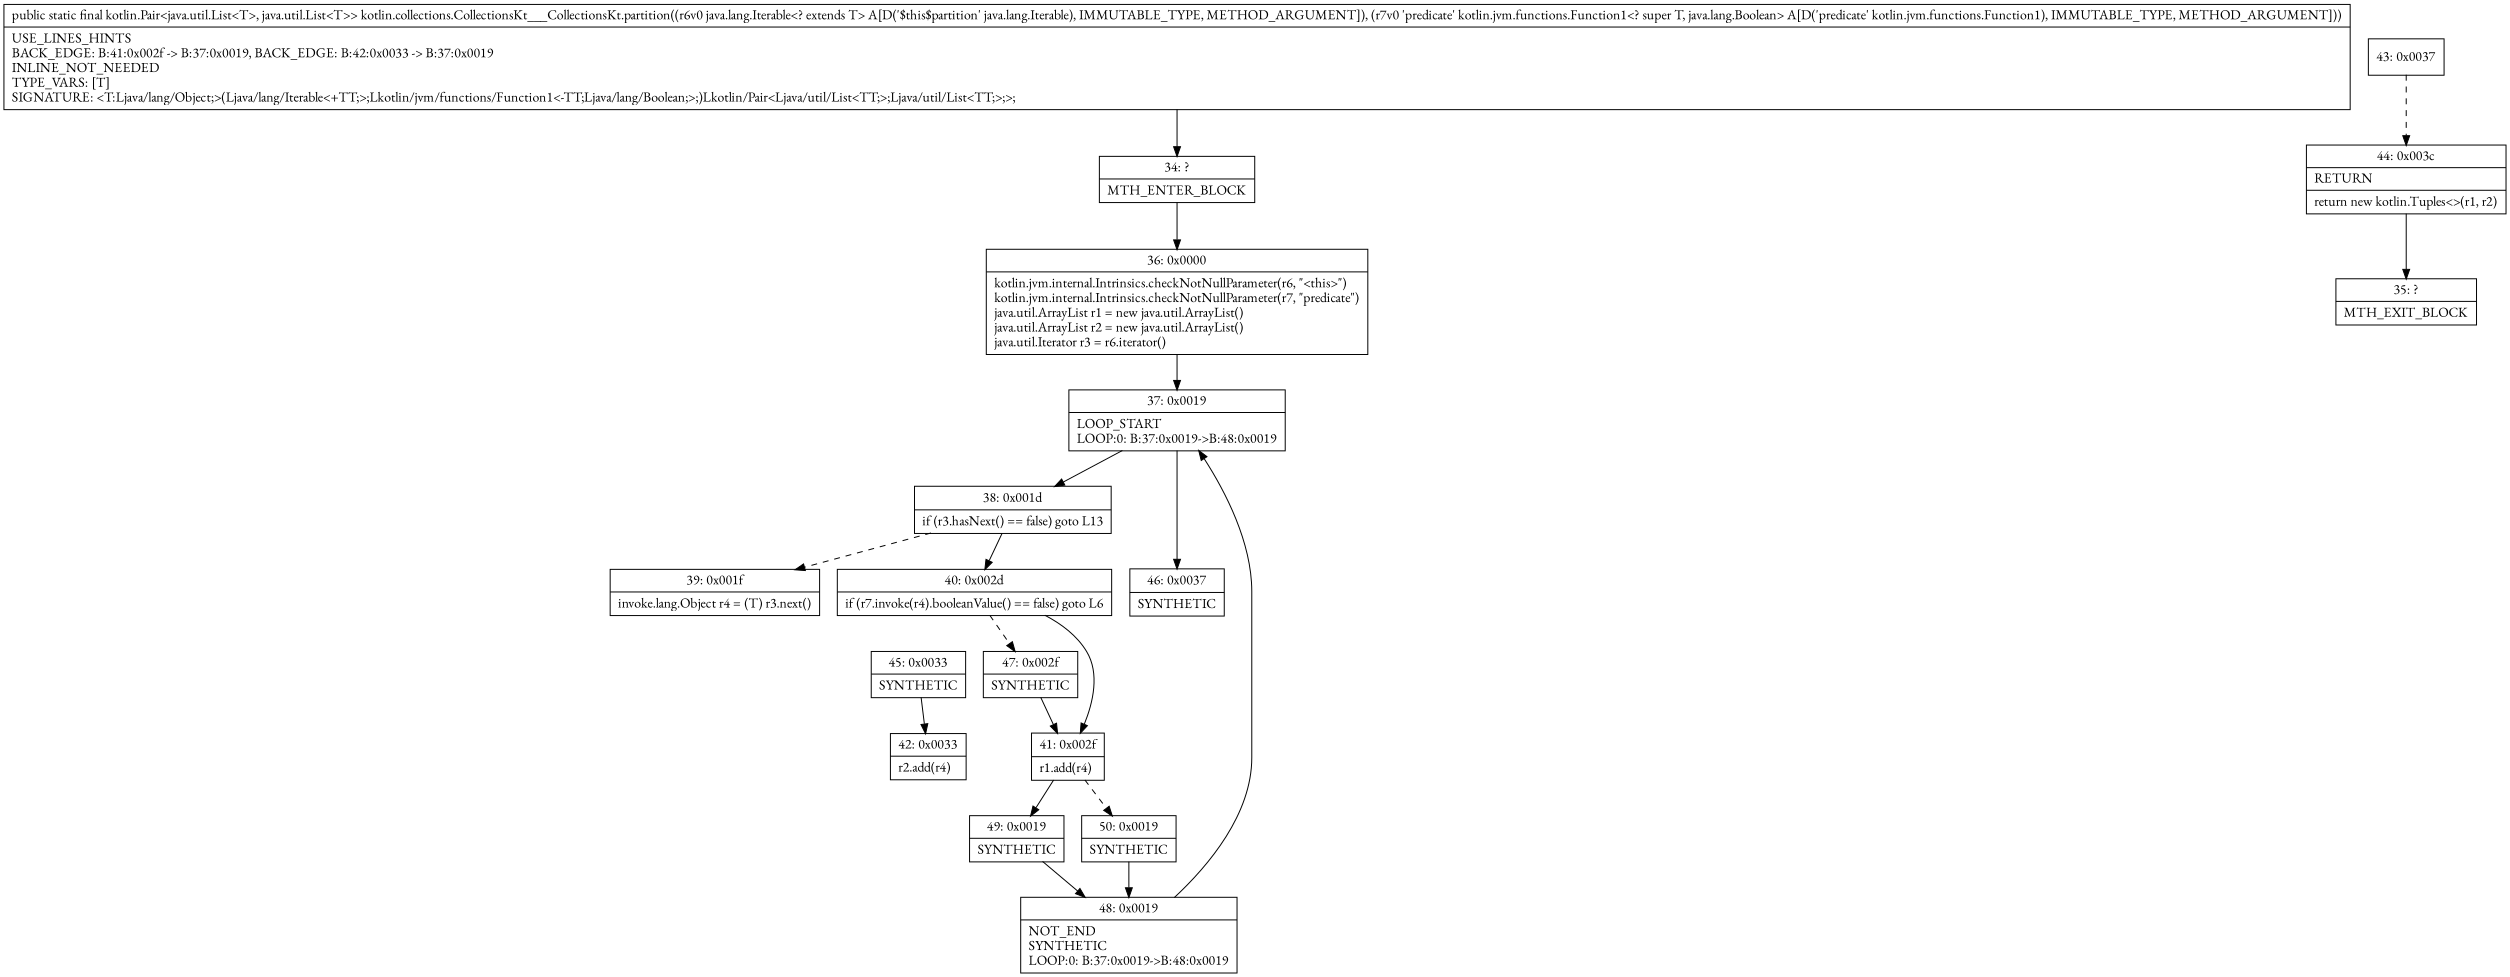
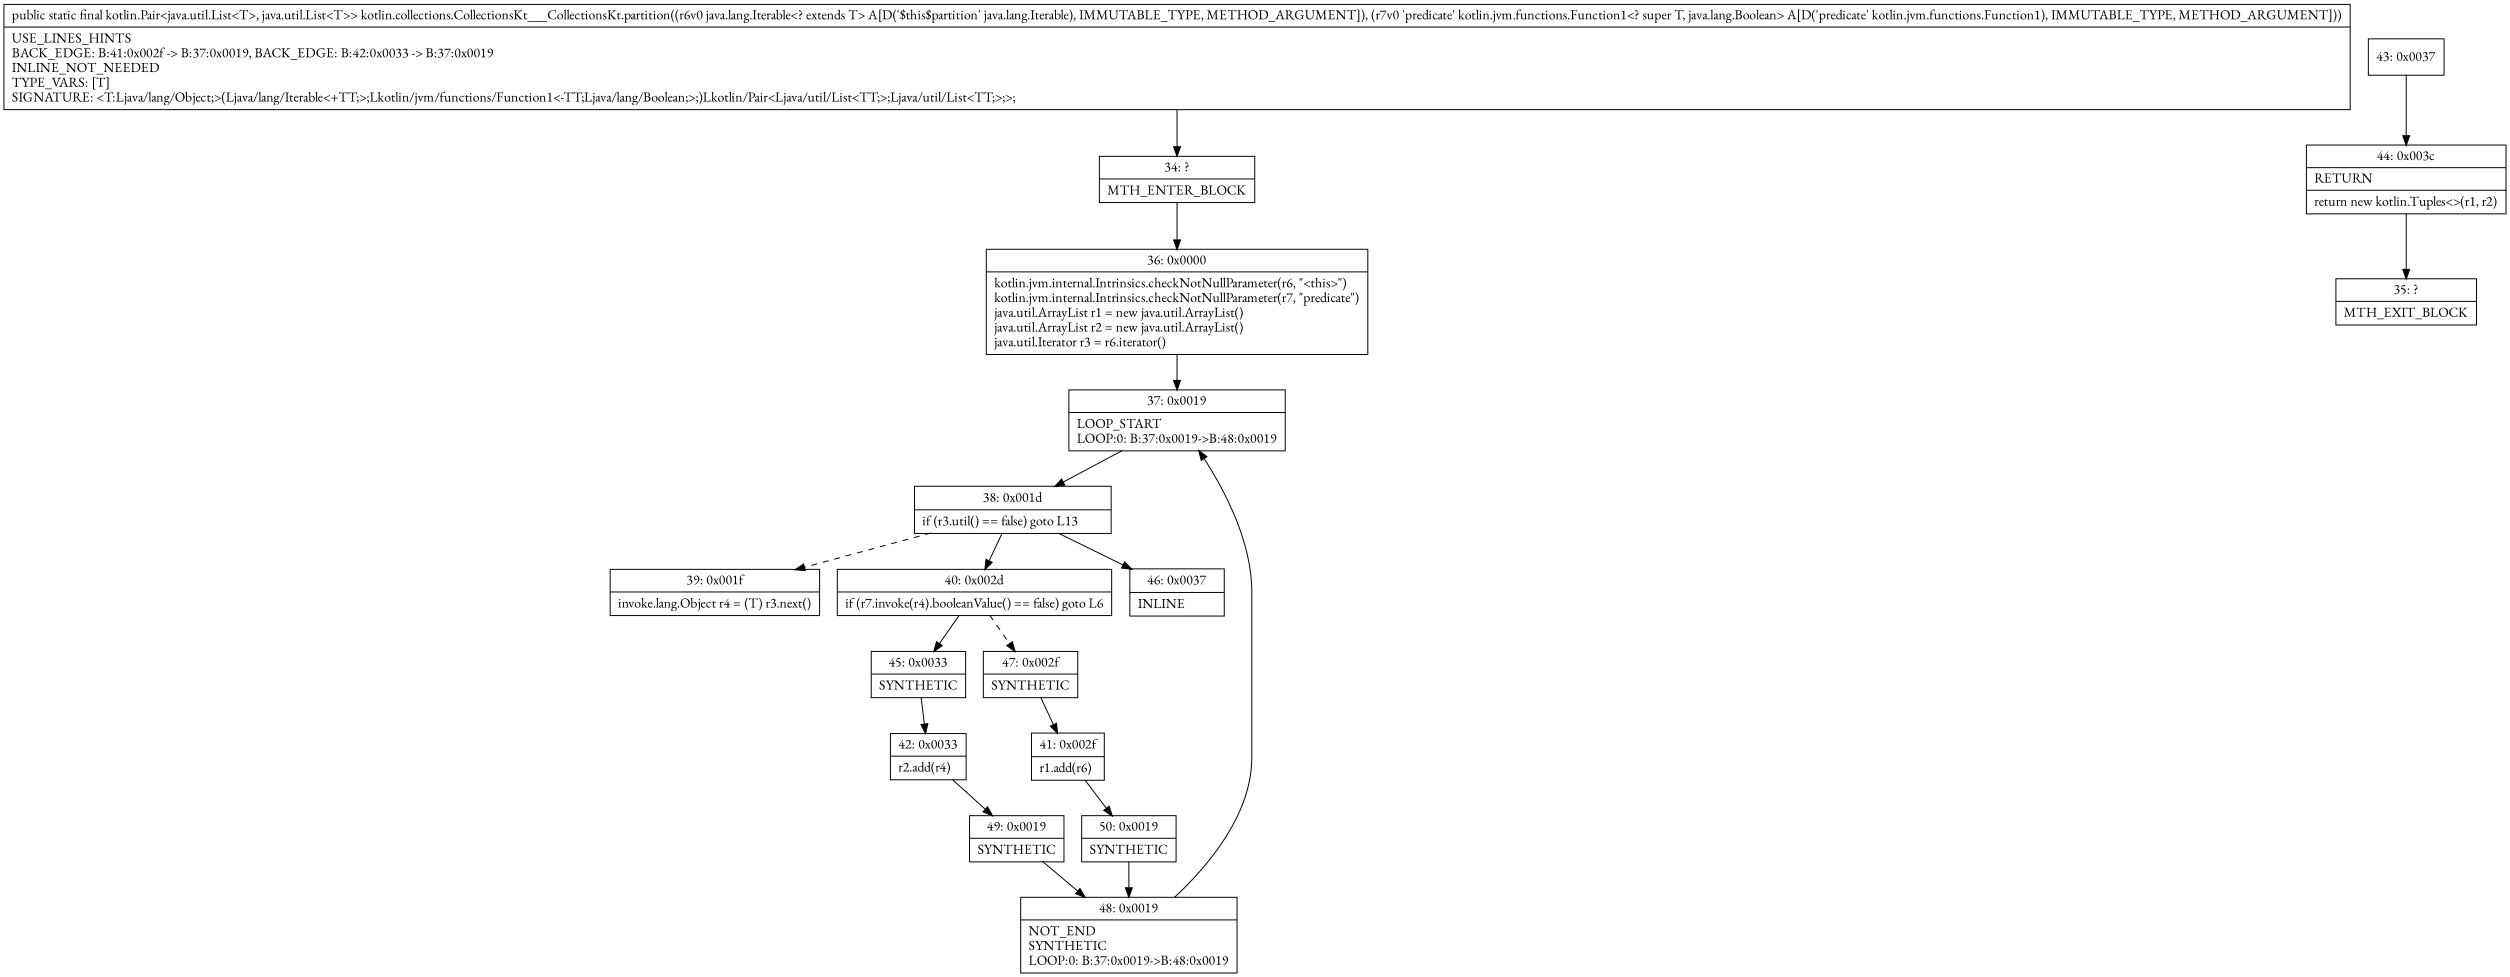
edge "43: 0x0037" -> "44: 0x003c": style dashed -> solid
edge "37: 0x0019" -> "46: 0x0037": now "38: 0x001d" -> "46: 0x0037"
node "38: 0x001d": text "if (r3.hasNext() == false) goto L13" -> "if (r3.util() == false) goto L13"
node "46: 0x0037": text "SYNTHETIC" -> "INLINE"
edge "40: 0x002d" -> "41: 0x002f": now "40: 0x002d" -> "45: 0x0033"
node "41: 0x002f": text "r1.add(r4)" -> "r1.add(r6)"
edge "41: 0x002f" -> "49: 0x0019": now "42: 0x0033" -> "49: 0x0019"
edge "41: 0x002f" -> "50: 0x0019": style dashed -> solid
